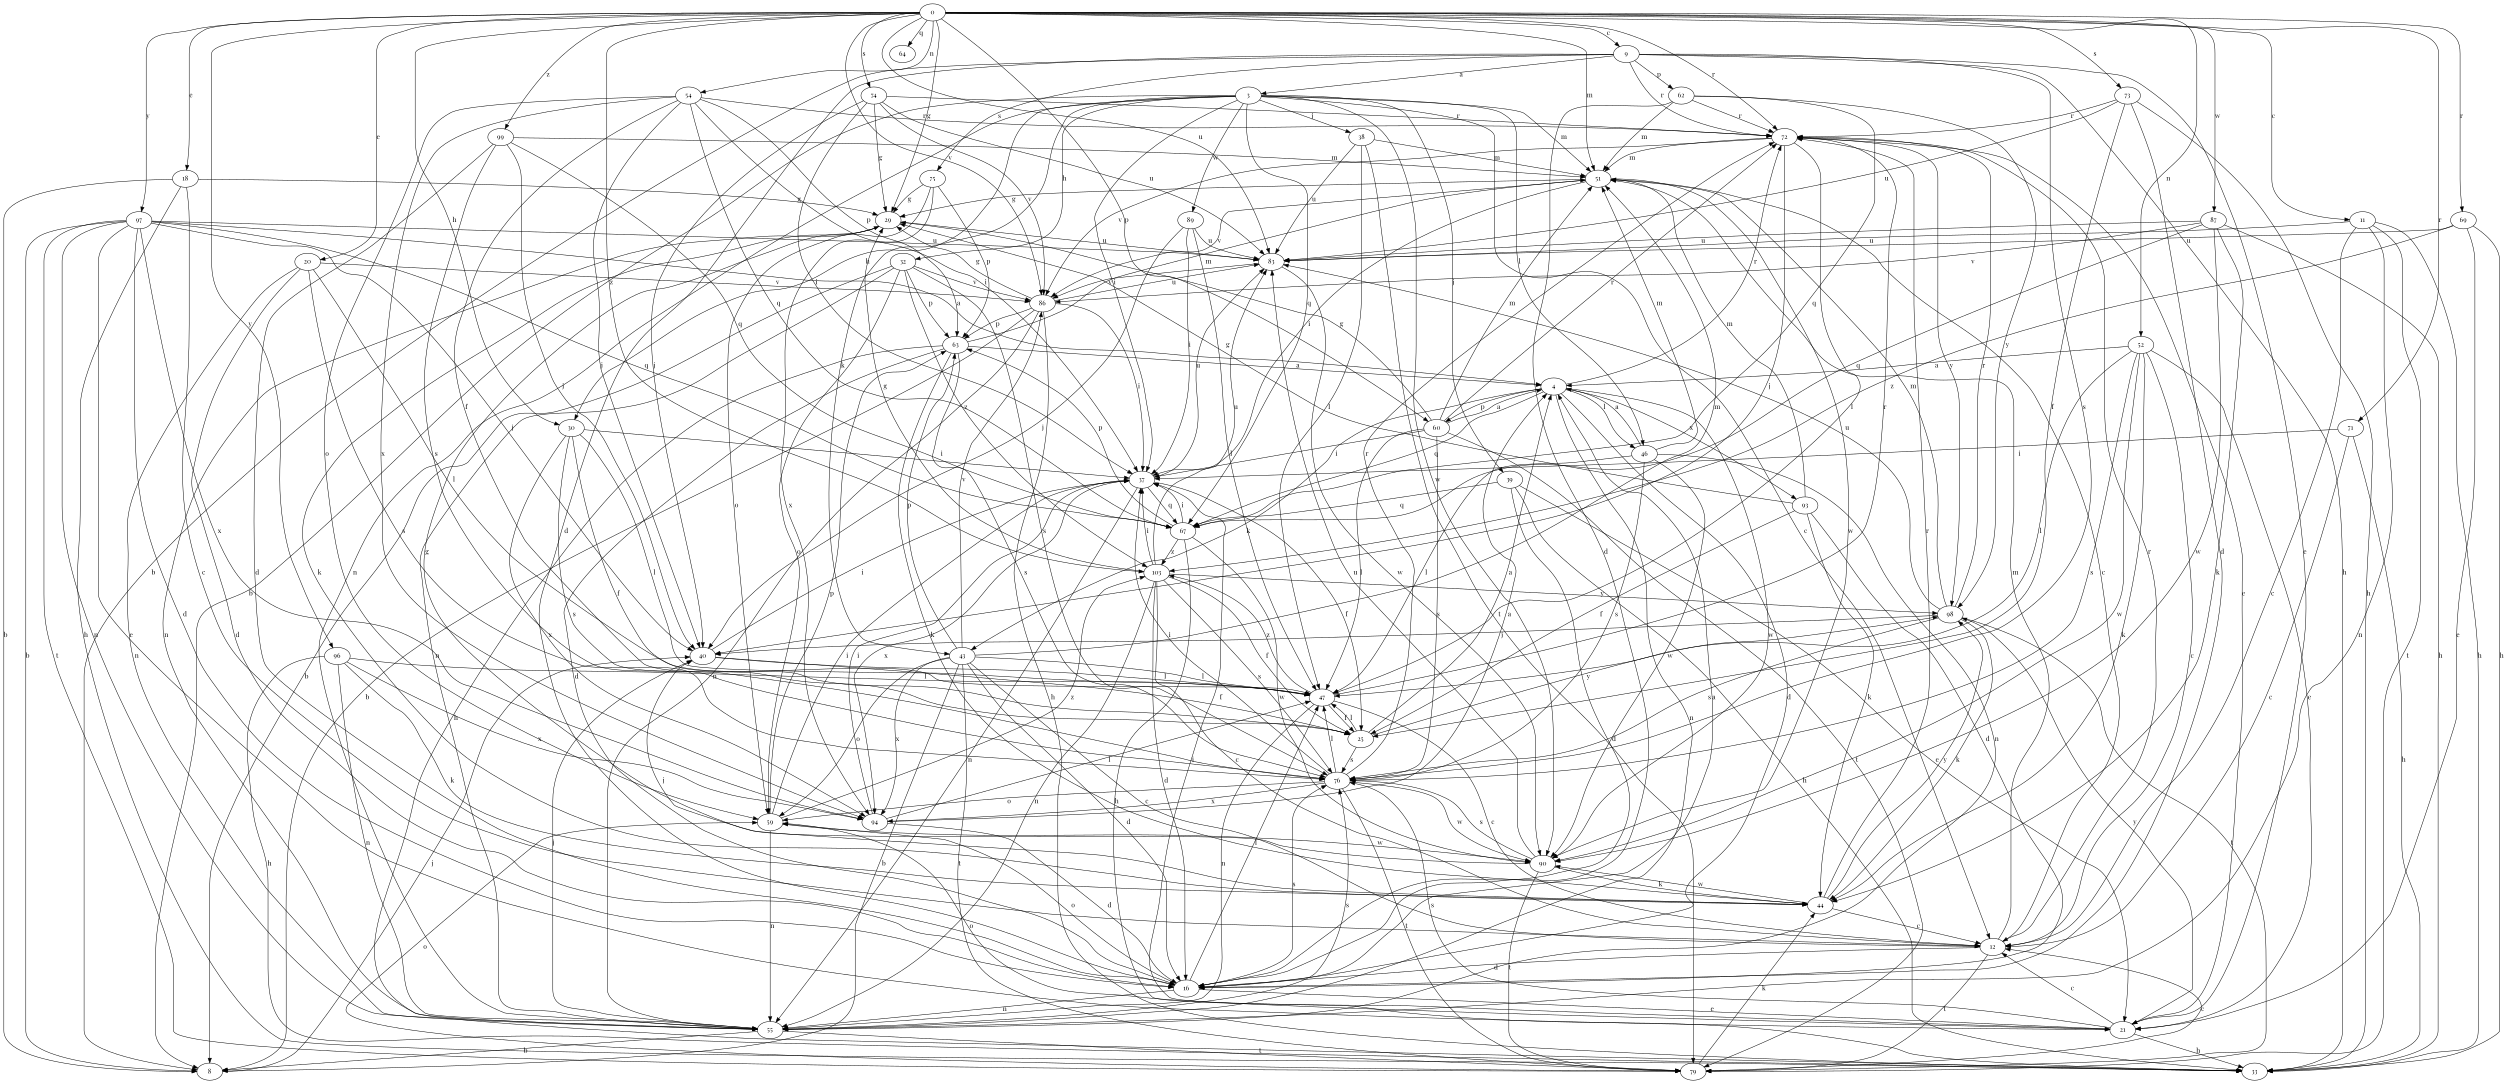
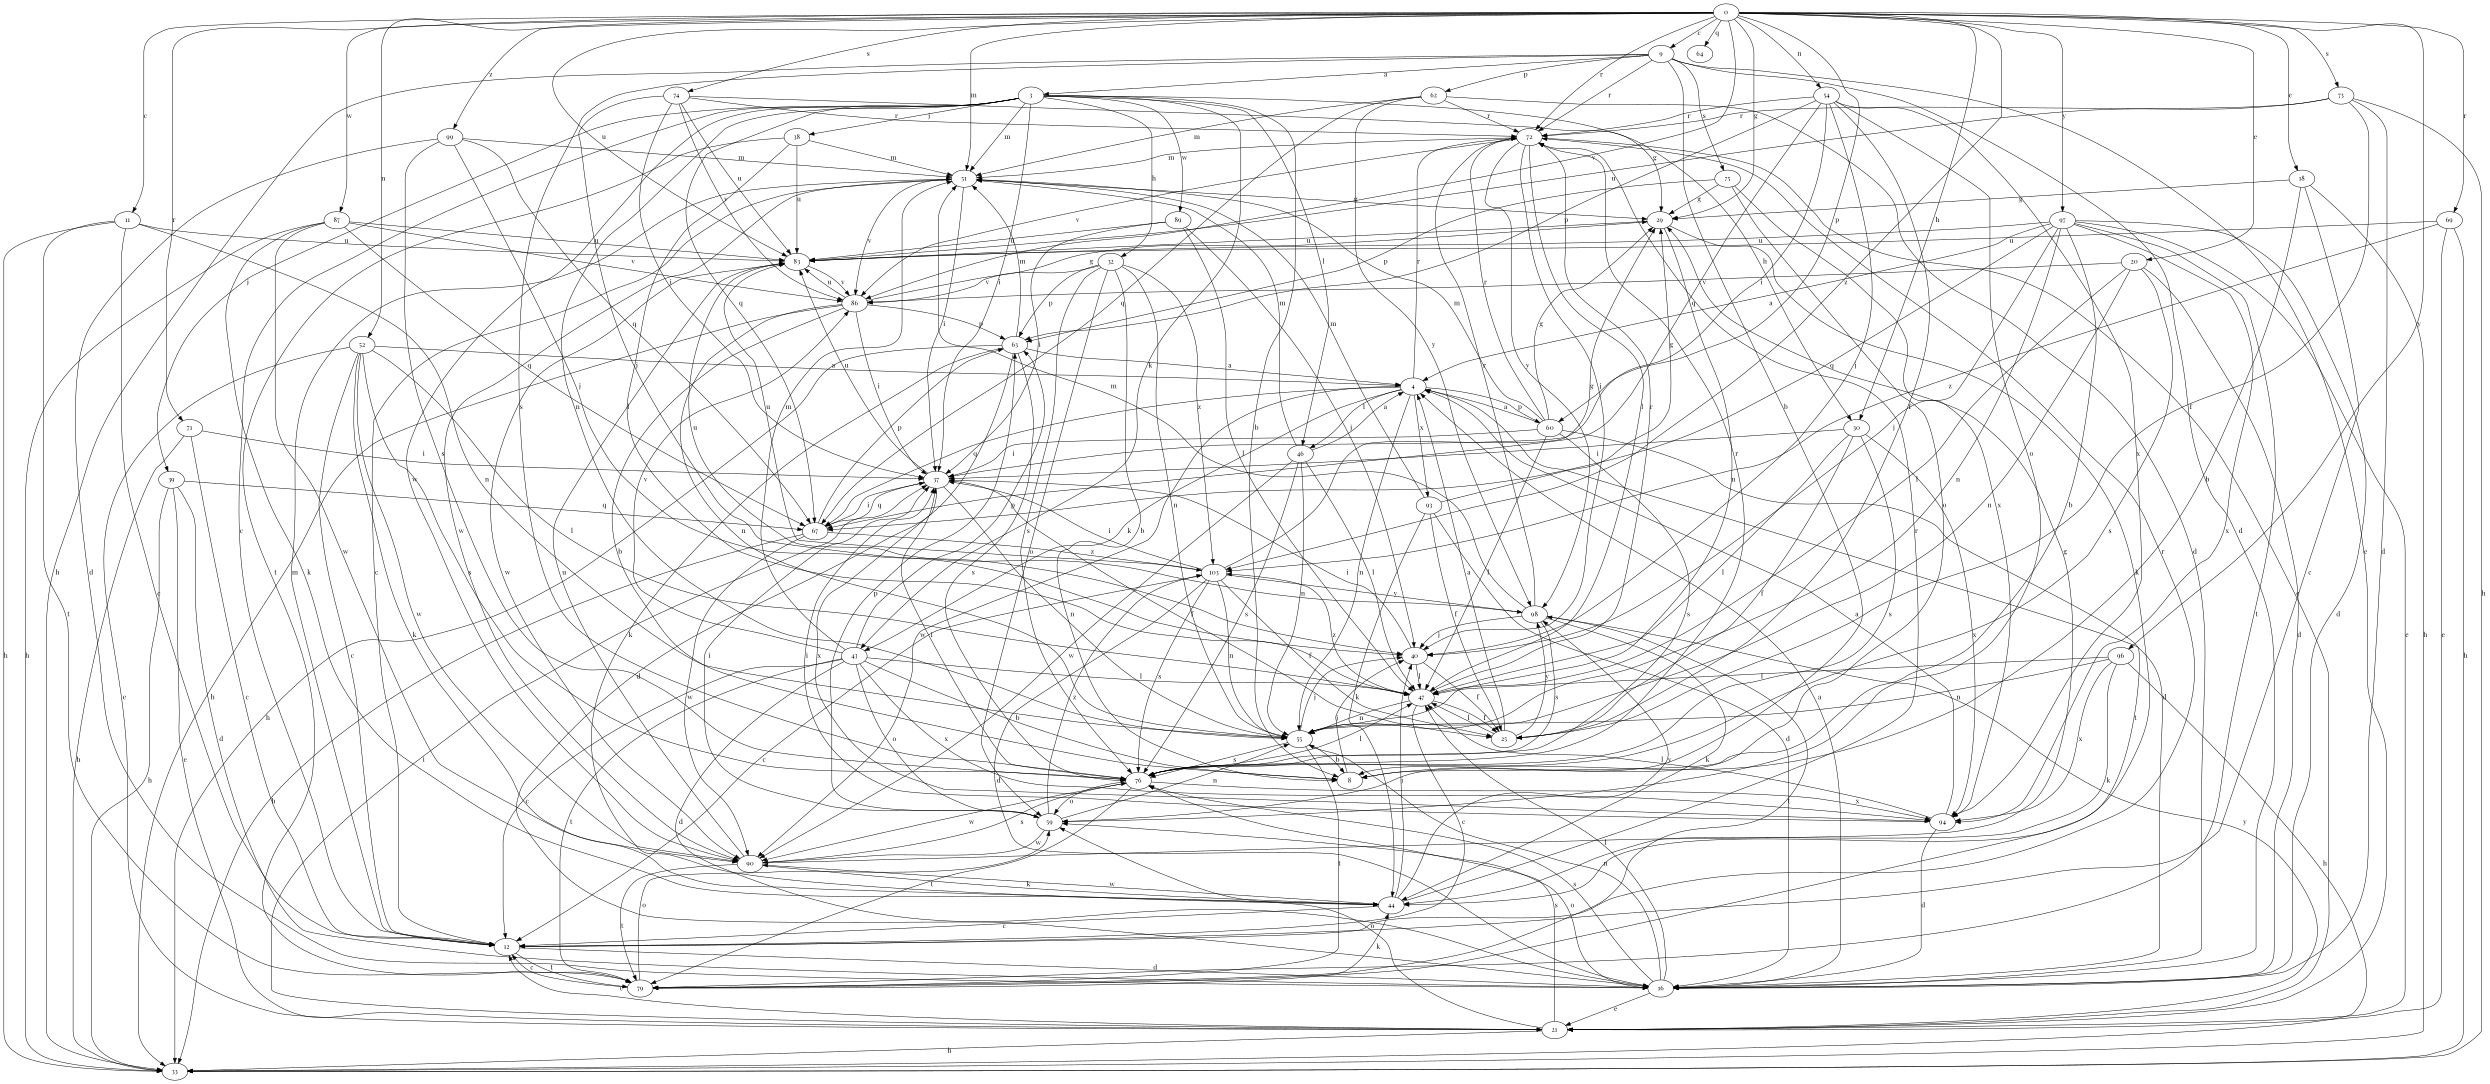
edge "25" -> "76": removed, label "s"
